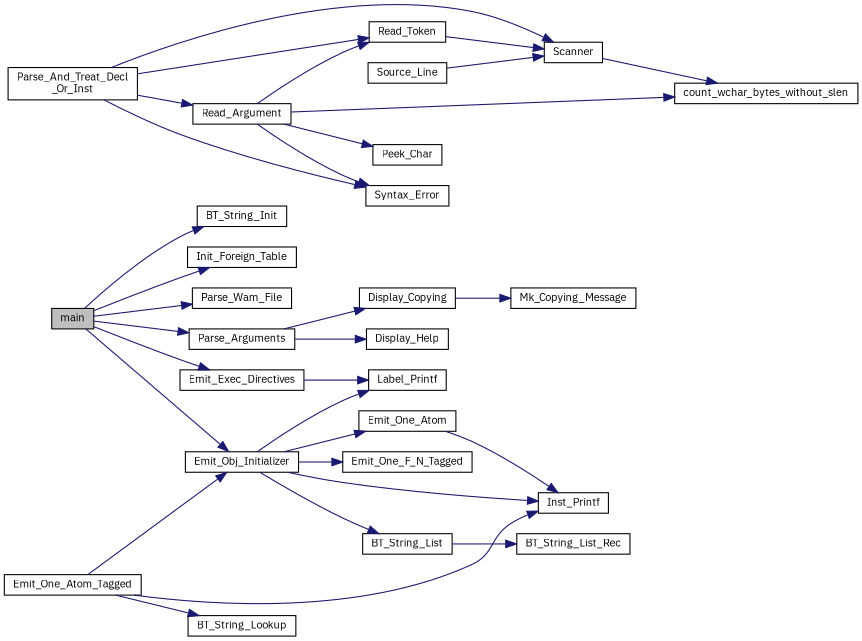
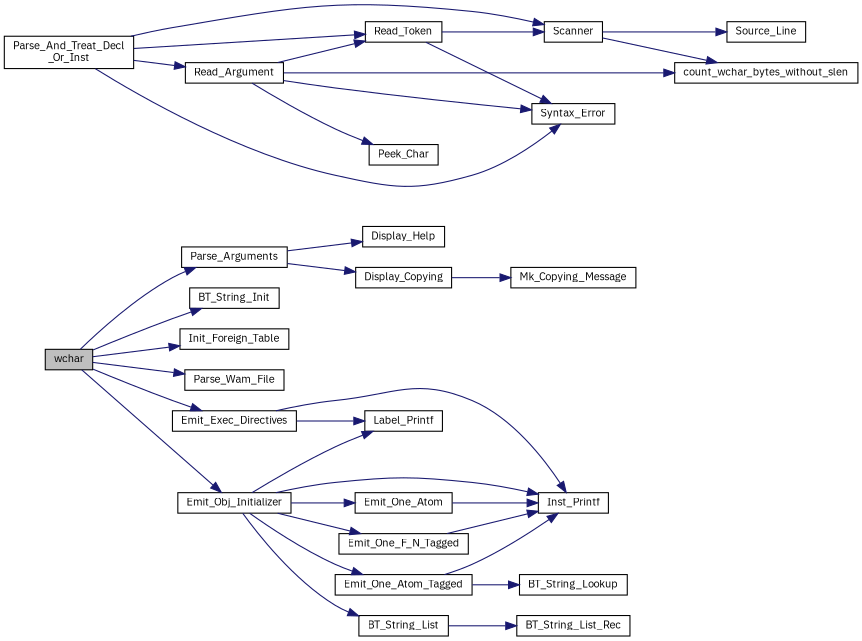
edge "Source_Line" -> "Scanner": reversed
edge "Read_Token" -> "Syntax_Error": added
node "main": label "main" -> "wchar"
edge "Emit_Exec_Directives" -> "Inst_Printf": added
edge "Emit_One_F_N_Tagged" -> "Inst_Printf": added
edge "Emit_One_Atom_Tagged" -> "Emit_Obj_Initializer": reversed
